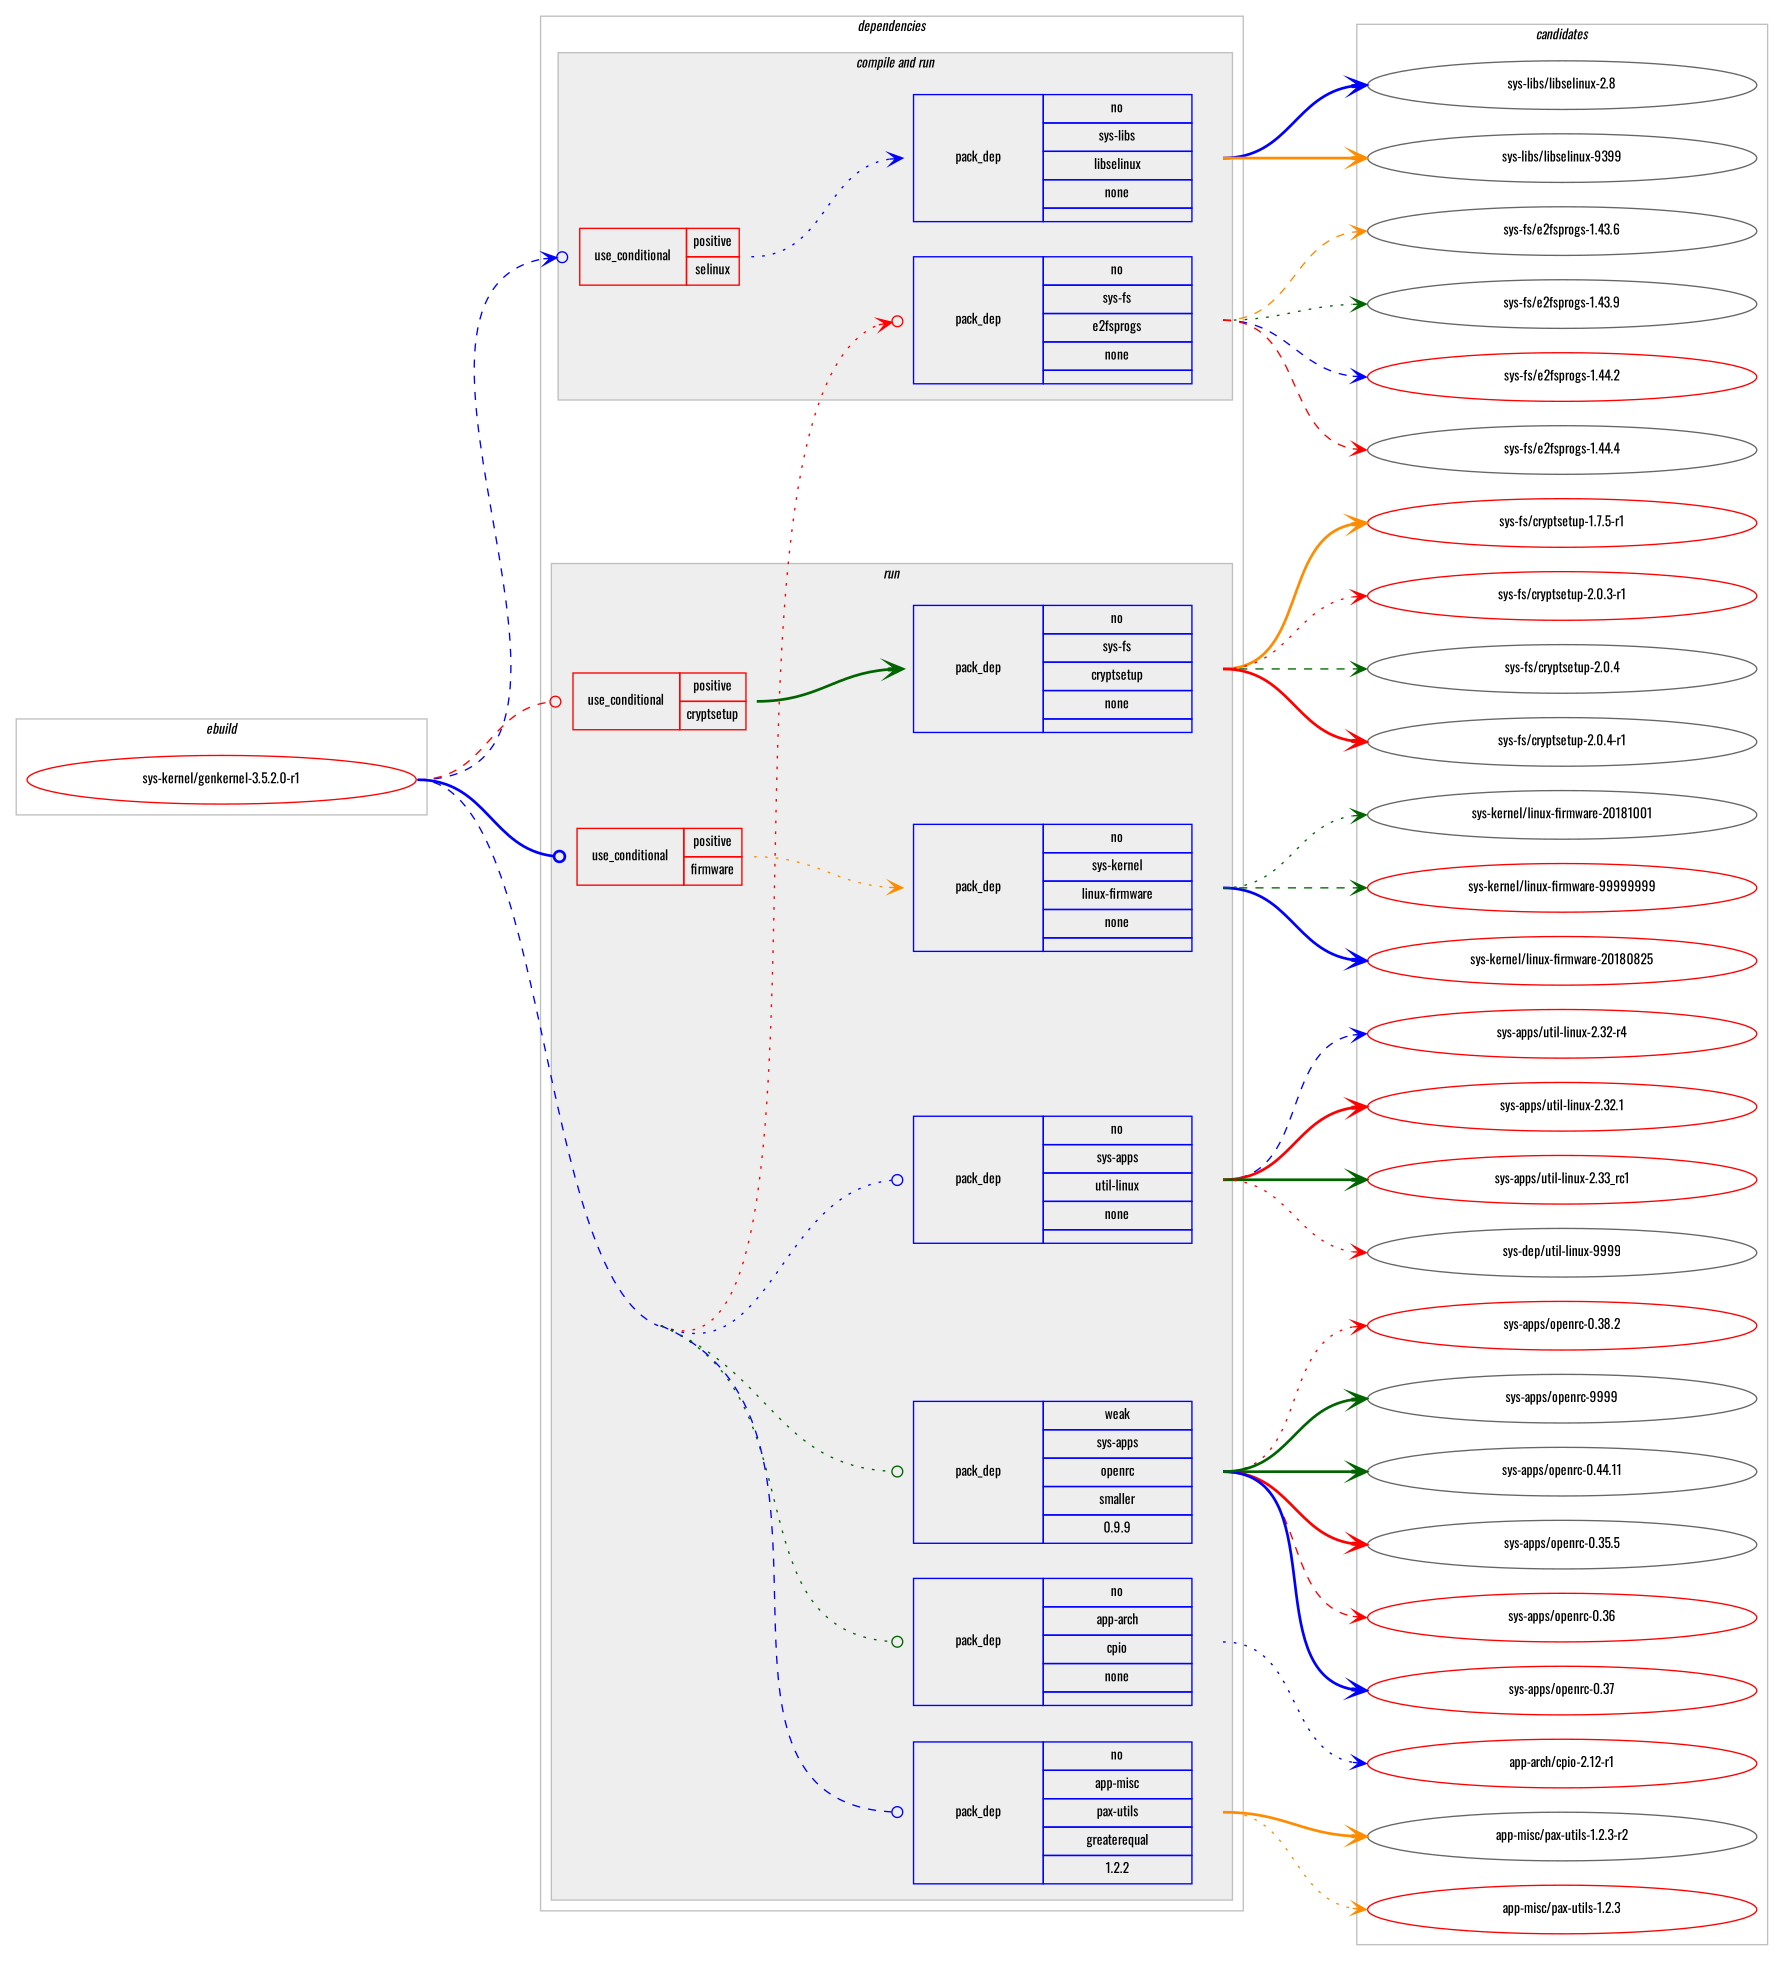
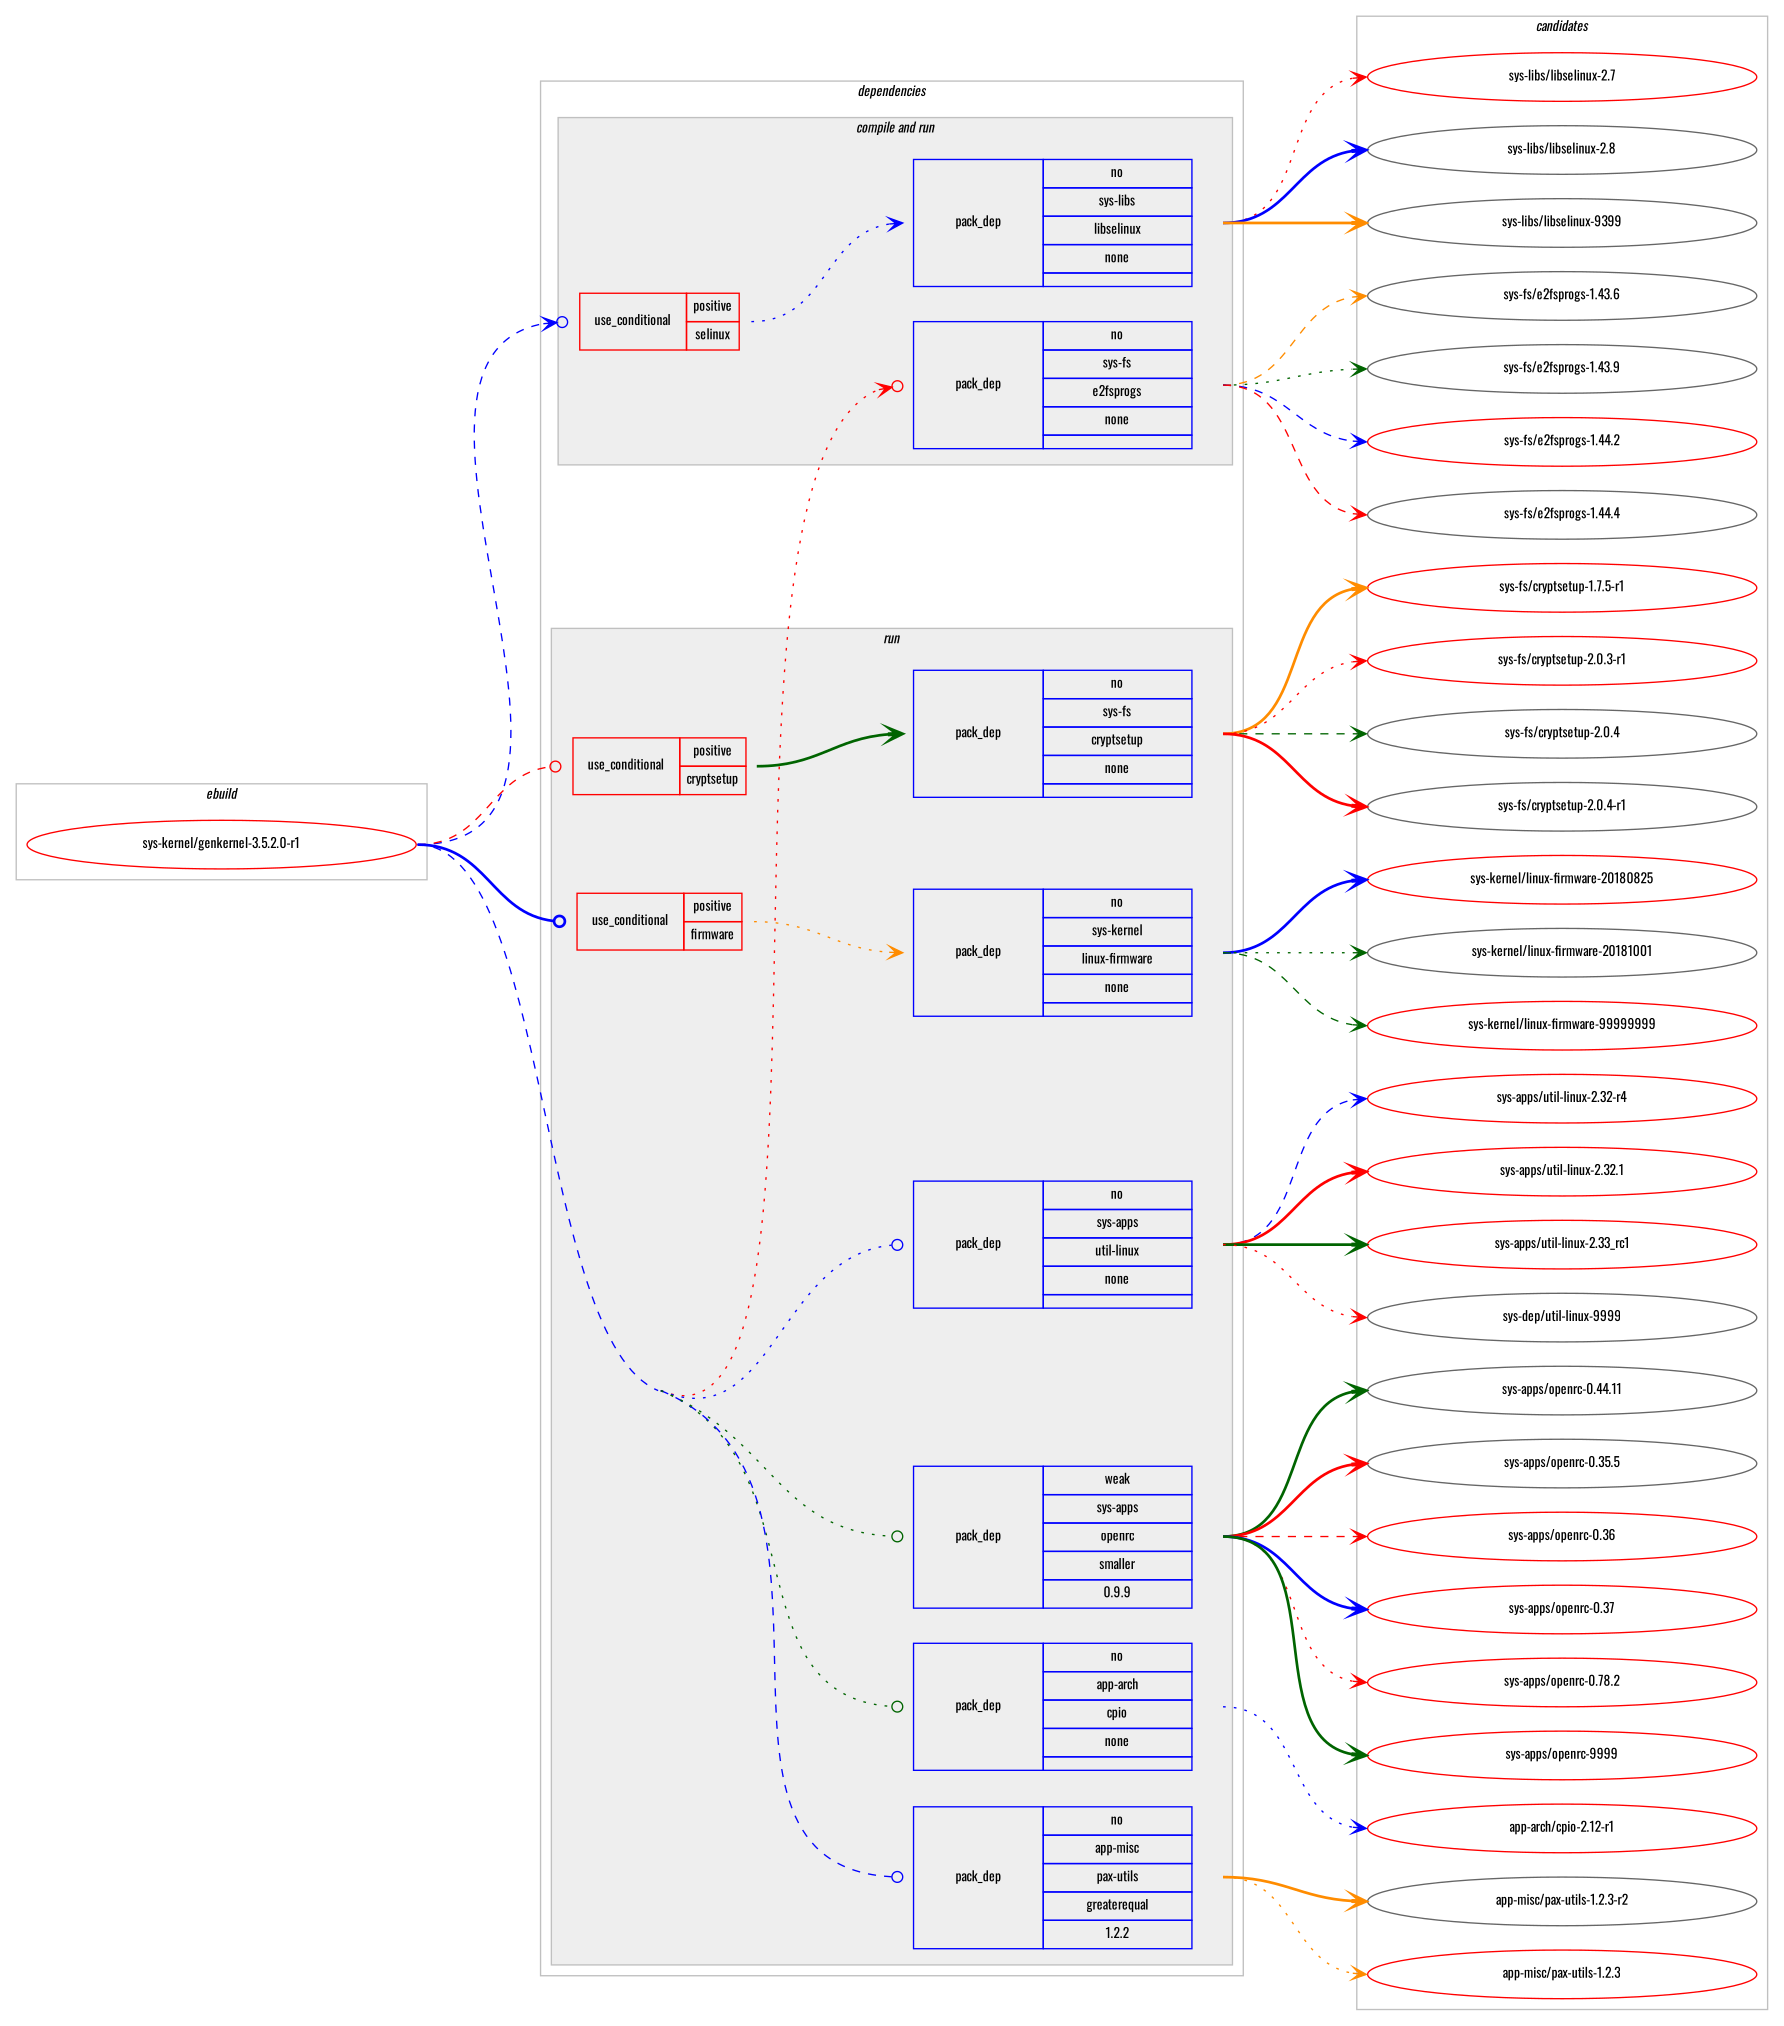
node "sys-libs/libselinux-2.7": added
node "sys-apps/openrc-0.38.2": label "sys-apps/openrc-0.38.2" -> "sys-apps/openrc-0.78.2"
node "sys-apps/openrc-9999": color gray40 -> red
